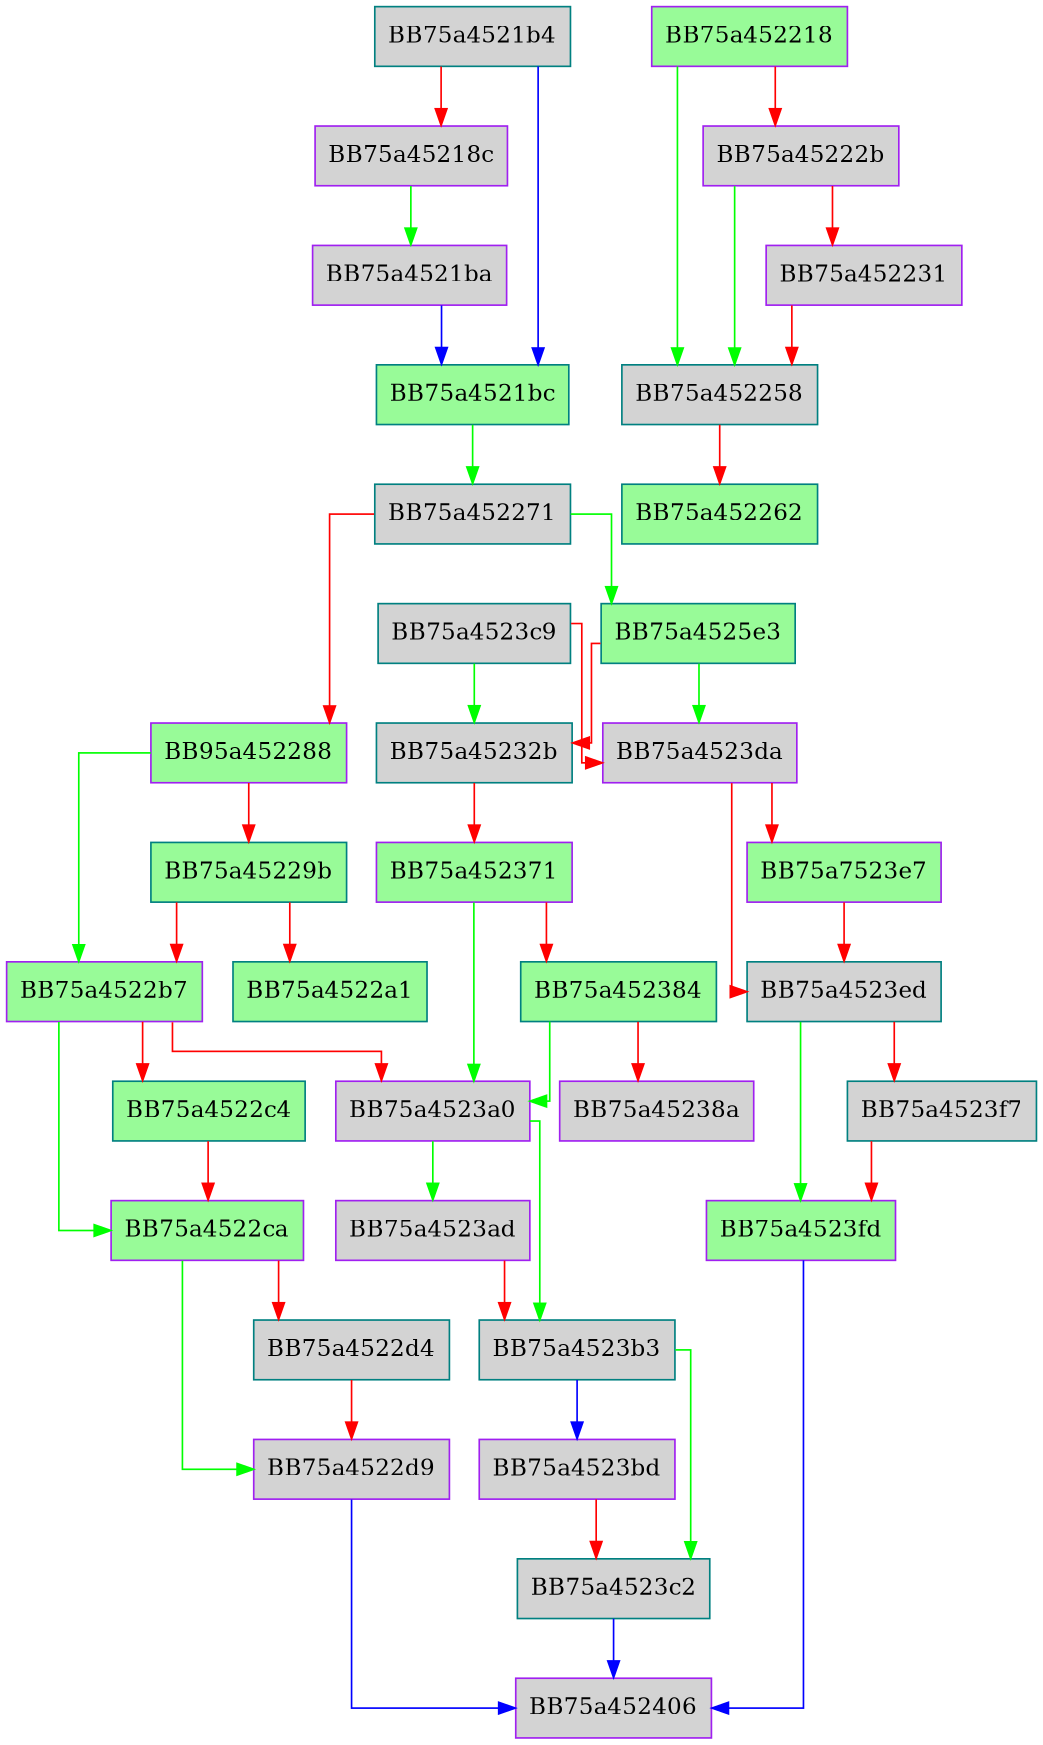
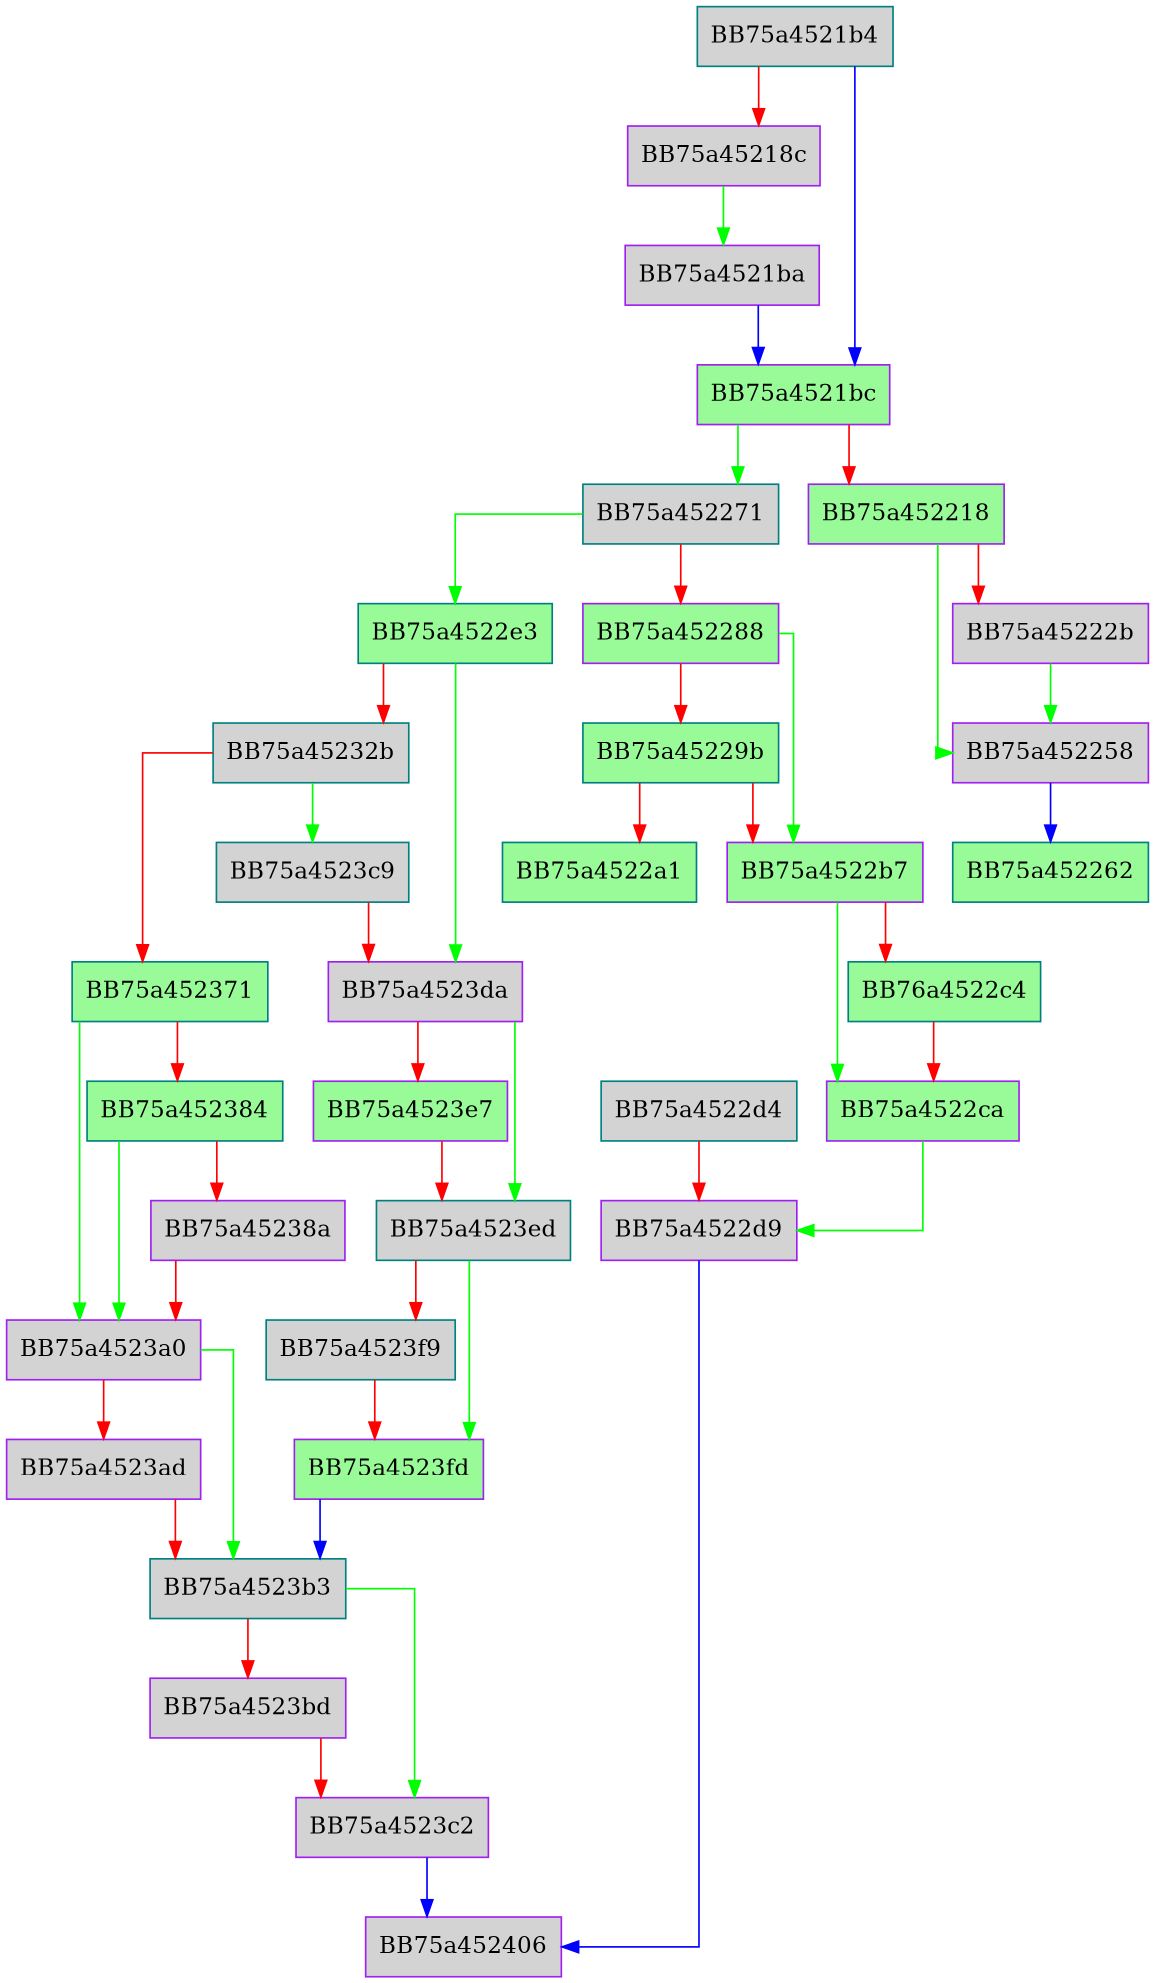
node "BB75a452231": removed
node "BB75a4521bc": color teal -> purple
node "BB75a452258": color teal -> purple
edge "BB75a452258" -> "BB75a452262": color red -> blue
edge "BB75a4521bc" -> "BB75a452218": added
node "BB75a4525e3": label "BB75a4525e3" -> "BB75a4522e3"
edge "BB75a4523c9" -> "BB75a45232b": reversed
node "BB95a452288": label "BB95a452288" -> "BB75a452288"
node "BB75a452371": color purple -> teal
node "BB75a7523e7": label "BB75a7523e7" -> "BB75a4523e7"
edge "BB75a4523da" -> "BB75a4523ed": color red -> green
edge "BB75a4522b7" -> "BB75a4523a0": now "BB75a45238a" -> "BB75a4523a0"
node "BB75a4522c4": label "BB75a4522c4" -> "BB76a4522c4"
node "BB75a4523f7": label "BB75a4523f7" -> "BB75a4523f9"
edge "BB75a4523a0" -> "BB75a4523ad": color green -> red
edge "BB75a4522ca" -> "BB75a4522d4": removed
edge "BB75a4523b3" -> "BB75a4523bd": color blue -> red
edge "BB75a4523fd" -> "BB75a452406": now "BB75a4523fd" -> "BB75a4523b3"
node "BB75a4523c2": color teal -> purple
